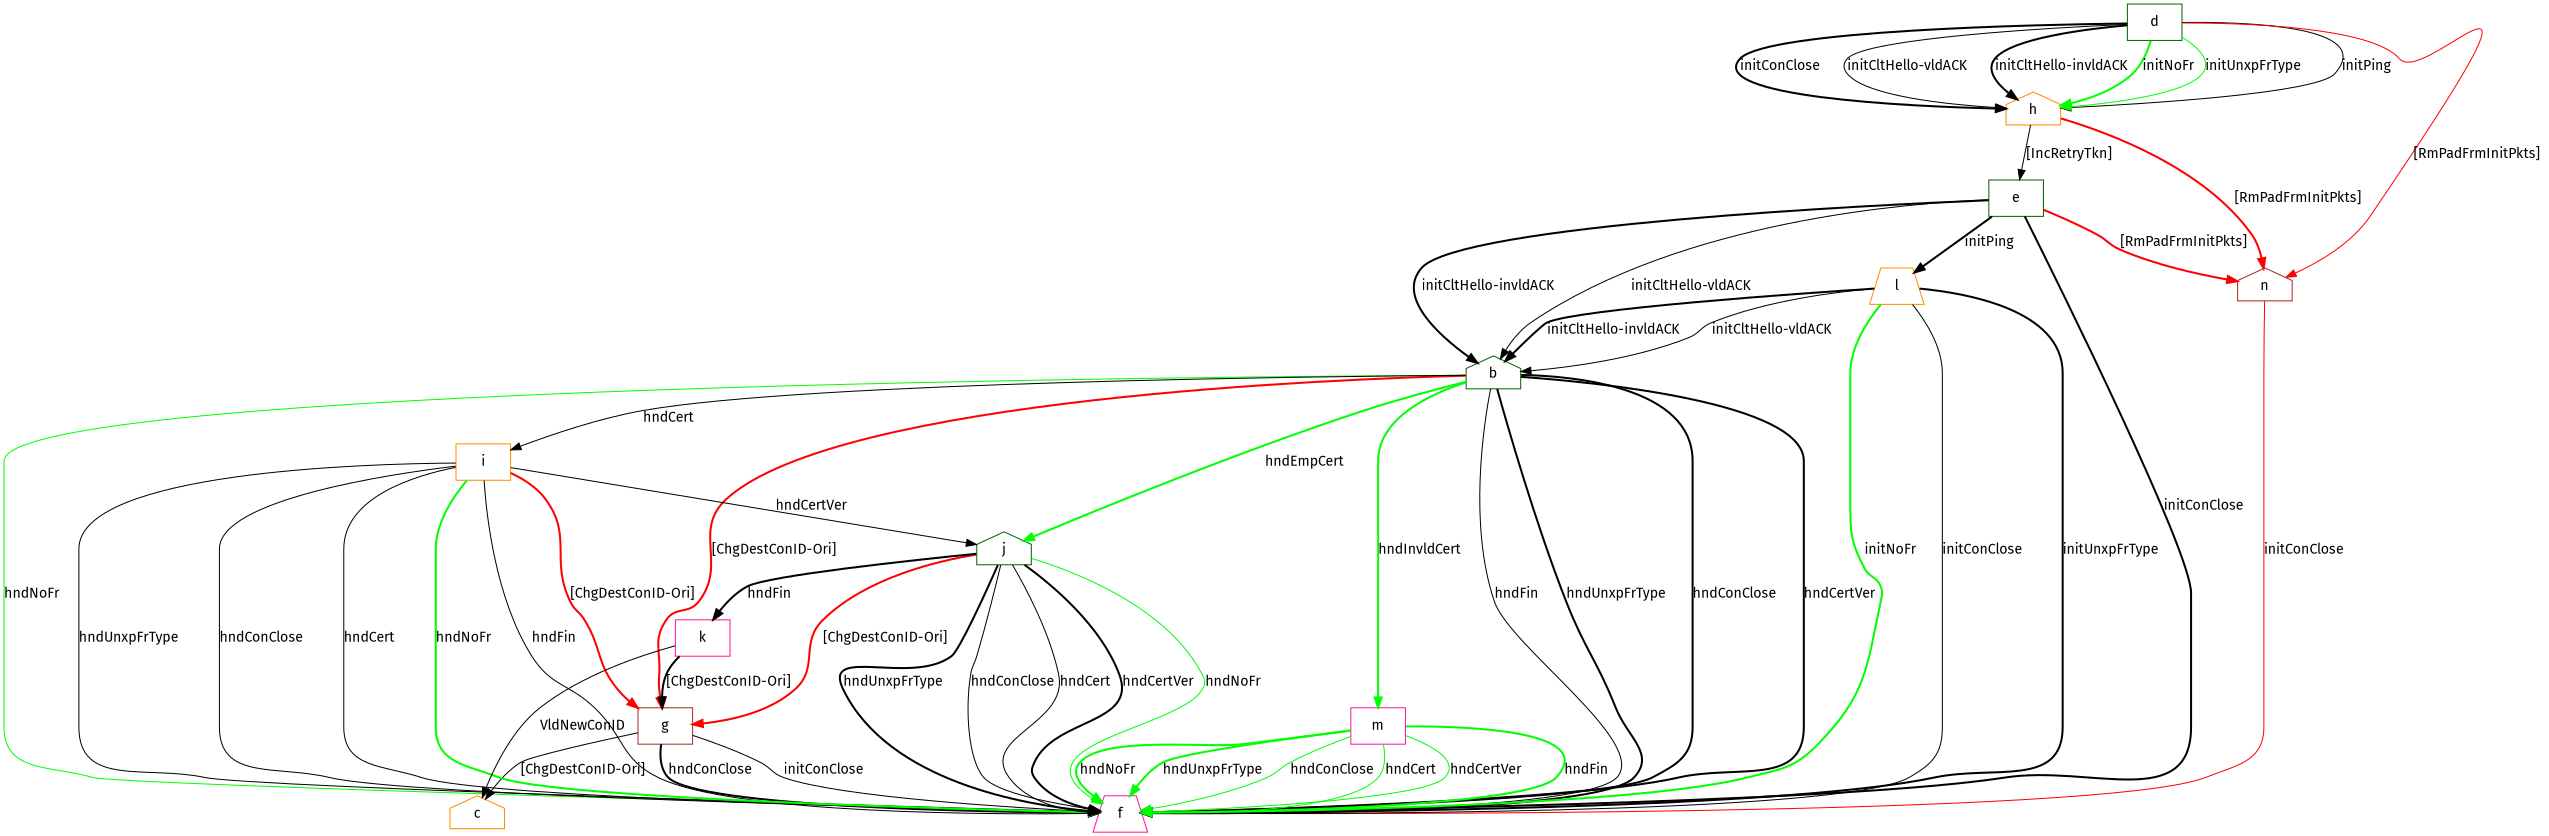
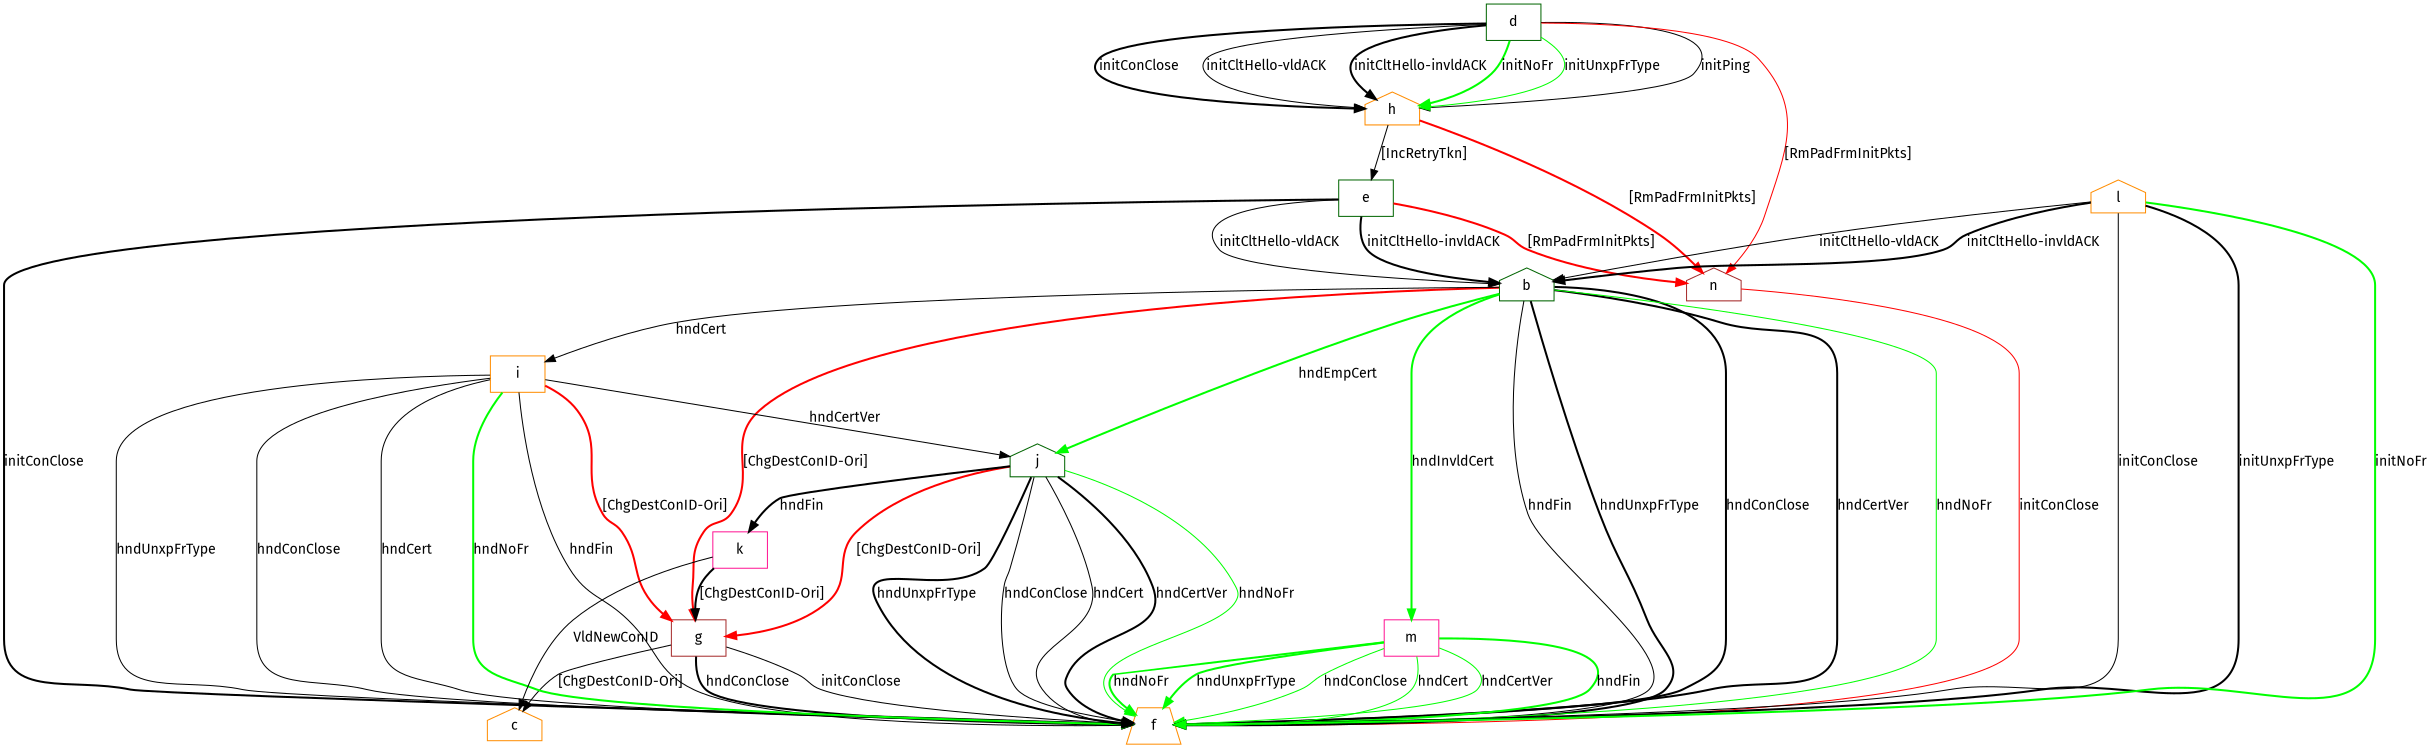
edge "e" -> "l": removed, label "initPing"
node "l": shape trapezium -> house
node "f": color deeppink -> darkorange
